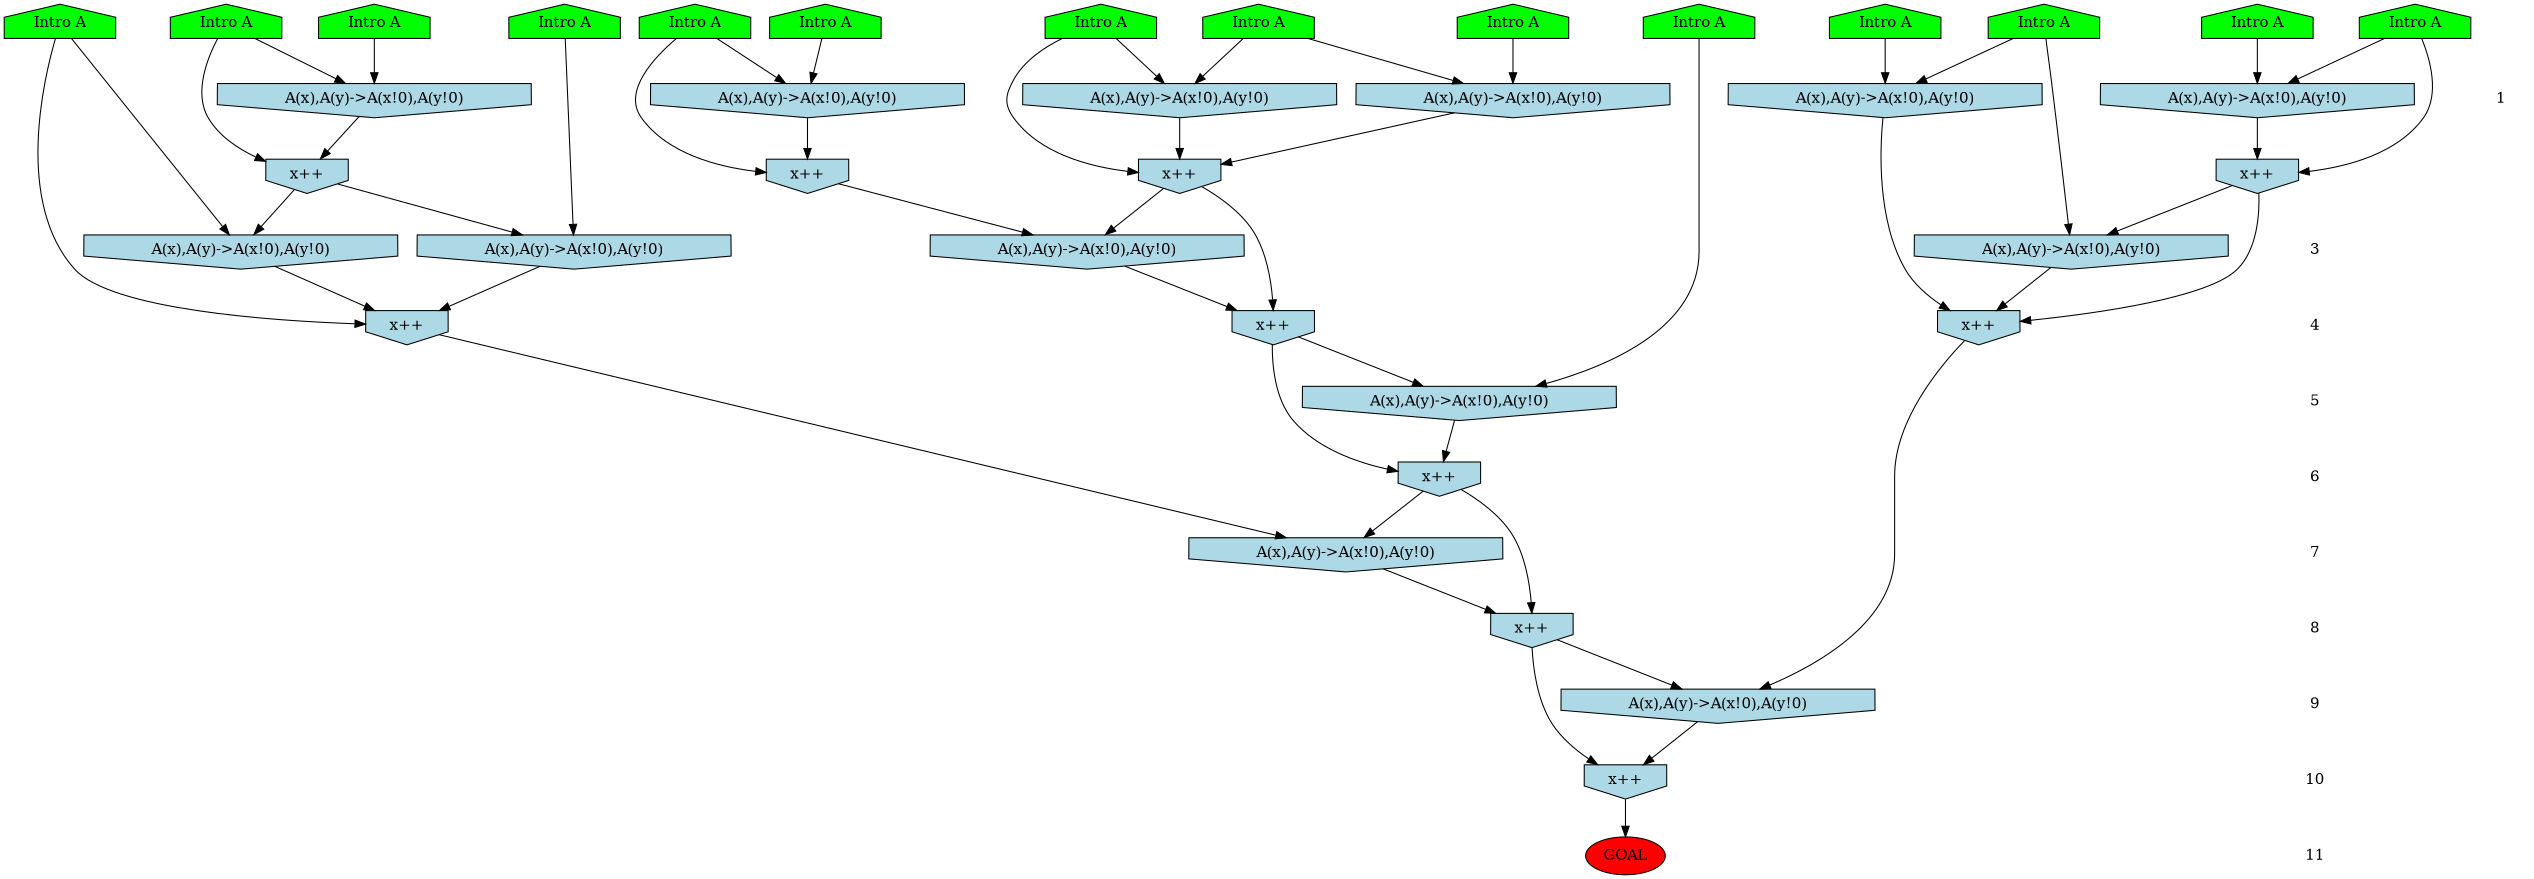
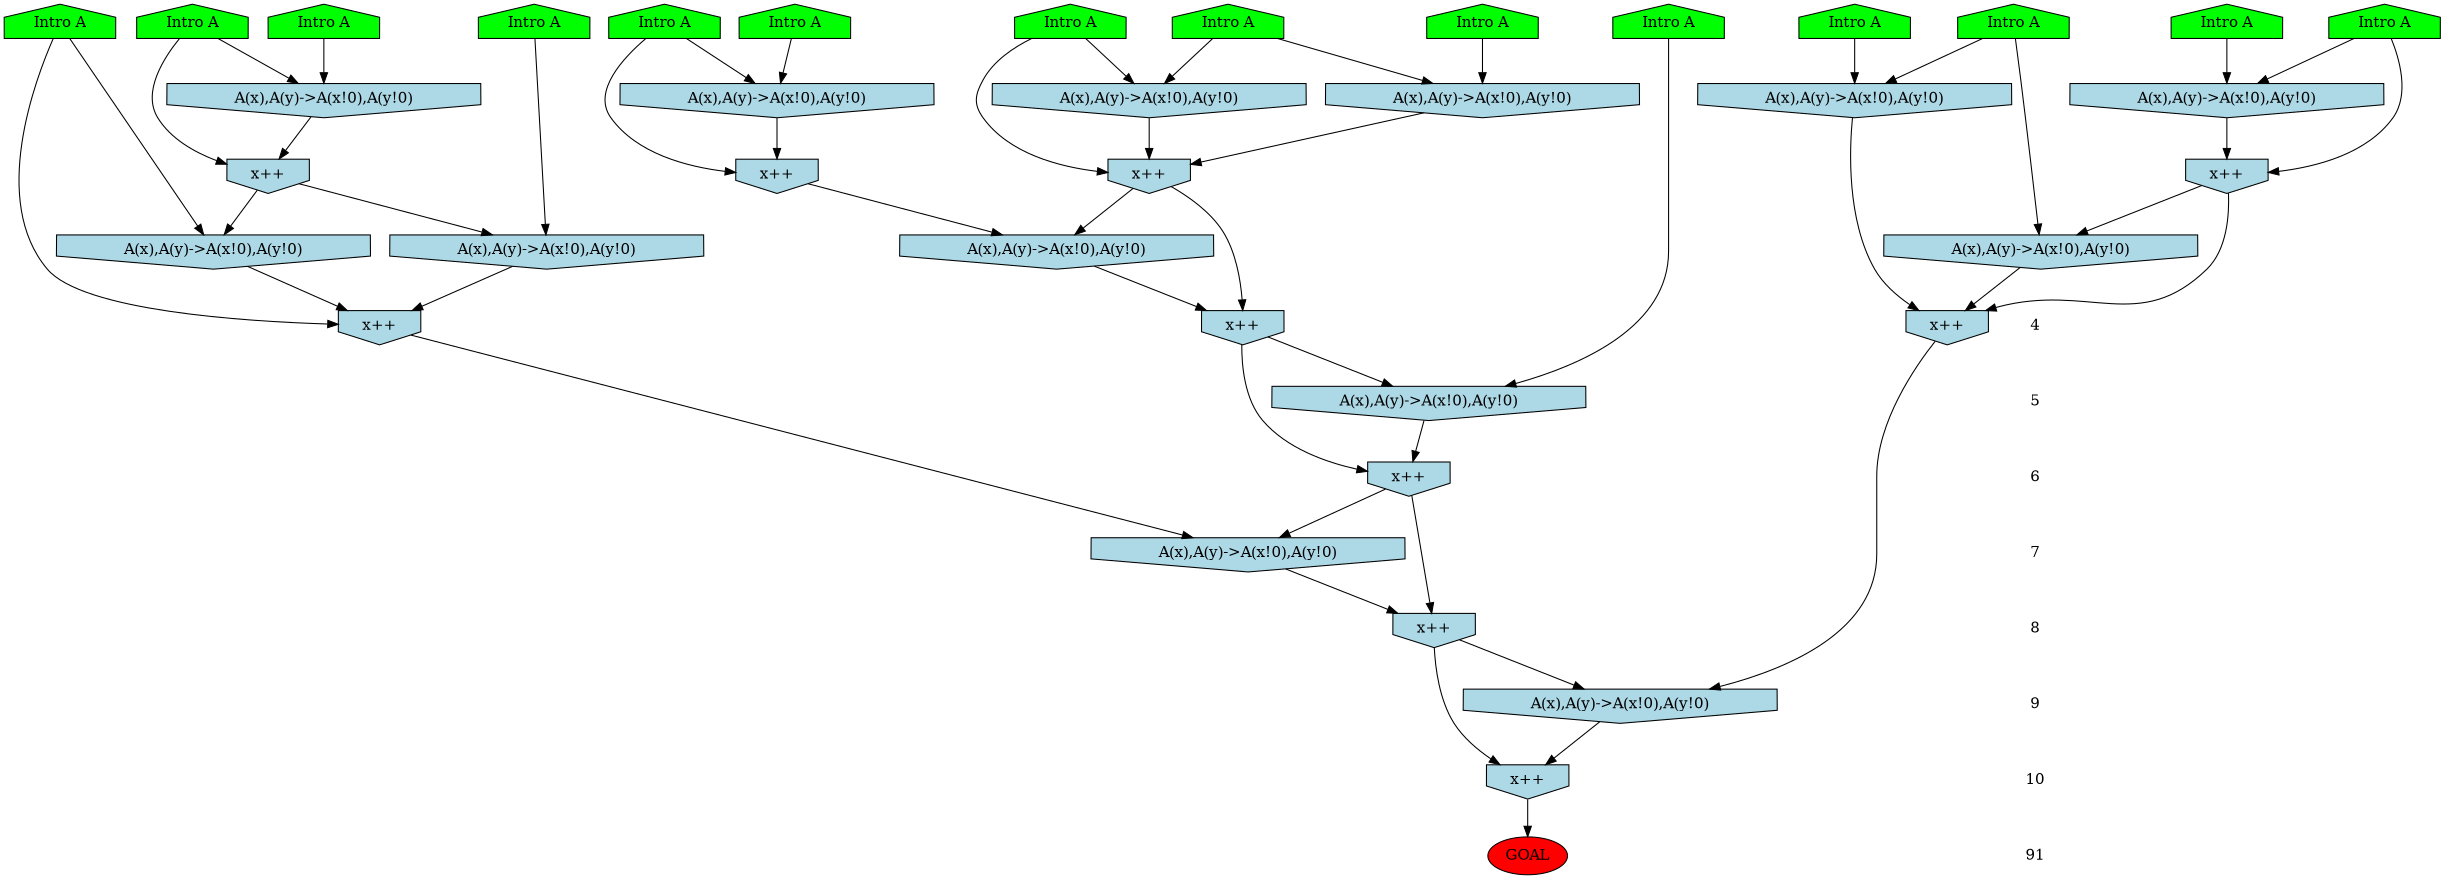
node "1": removed
node "3": removed
node "11": label "11" -> "91"
